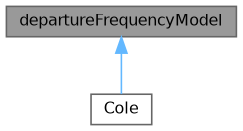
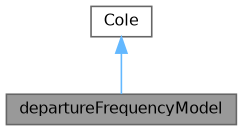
edge "Cole" -> "departureFrequencyModel": reversed
